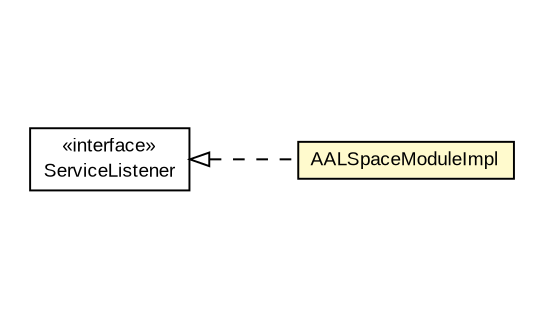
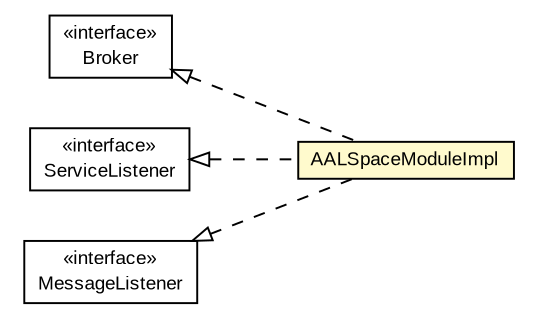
node "Broker": added
node "MessageListener": added
